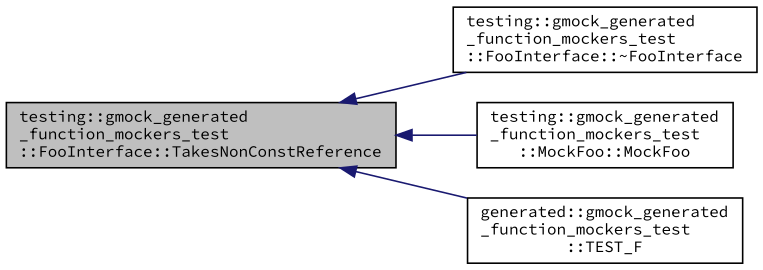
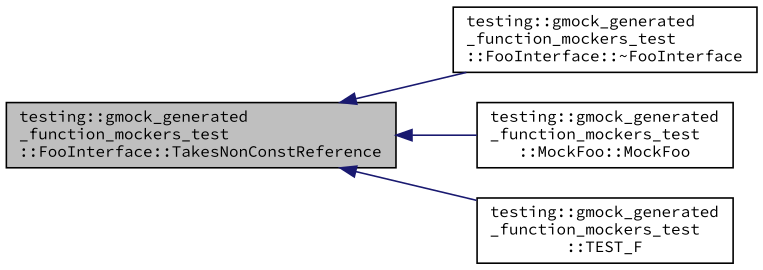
node "generated::gmock_generated _function_mockers_test ::TEST_F": label "generated::gmock_generated _function_mockers_test ::TEST_F" -> "testing::gmock_generated _function_mockers_test ::TEST_F"
